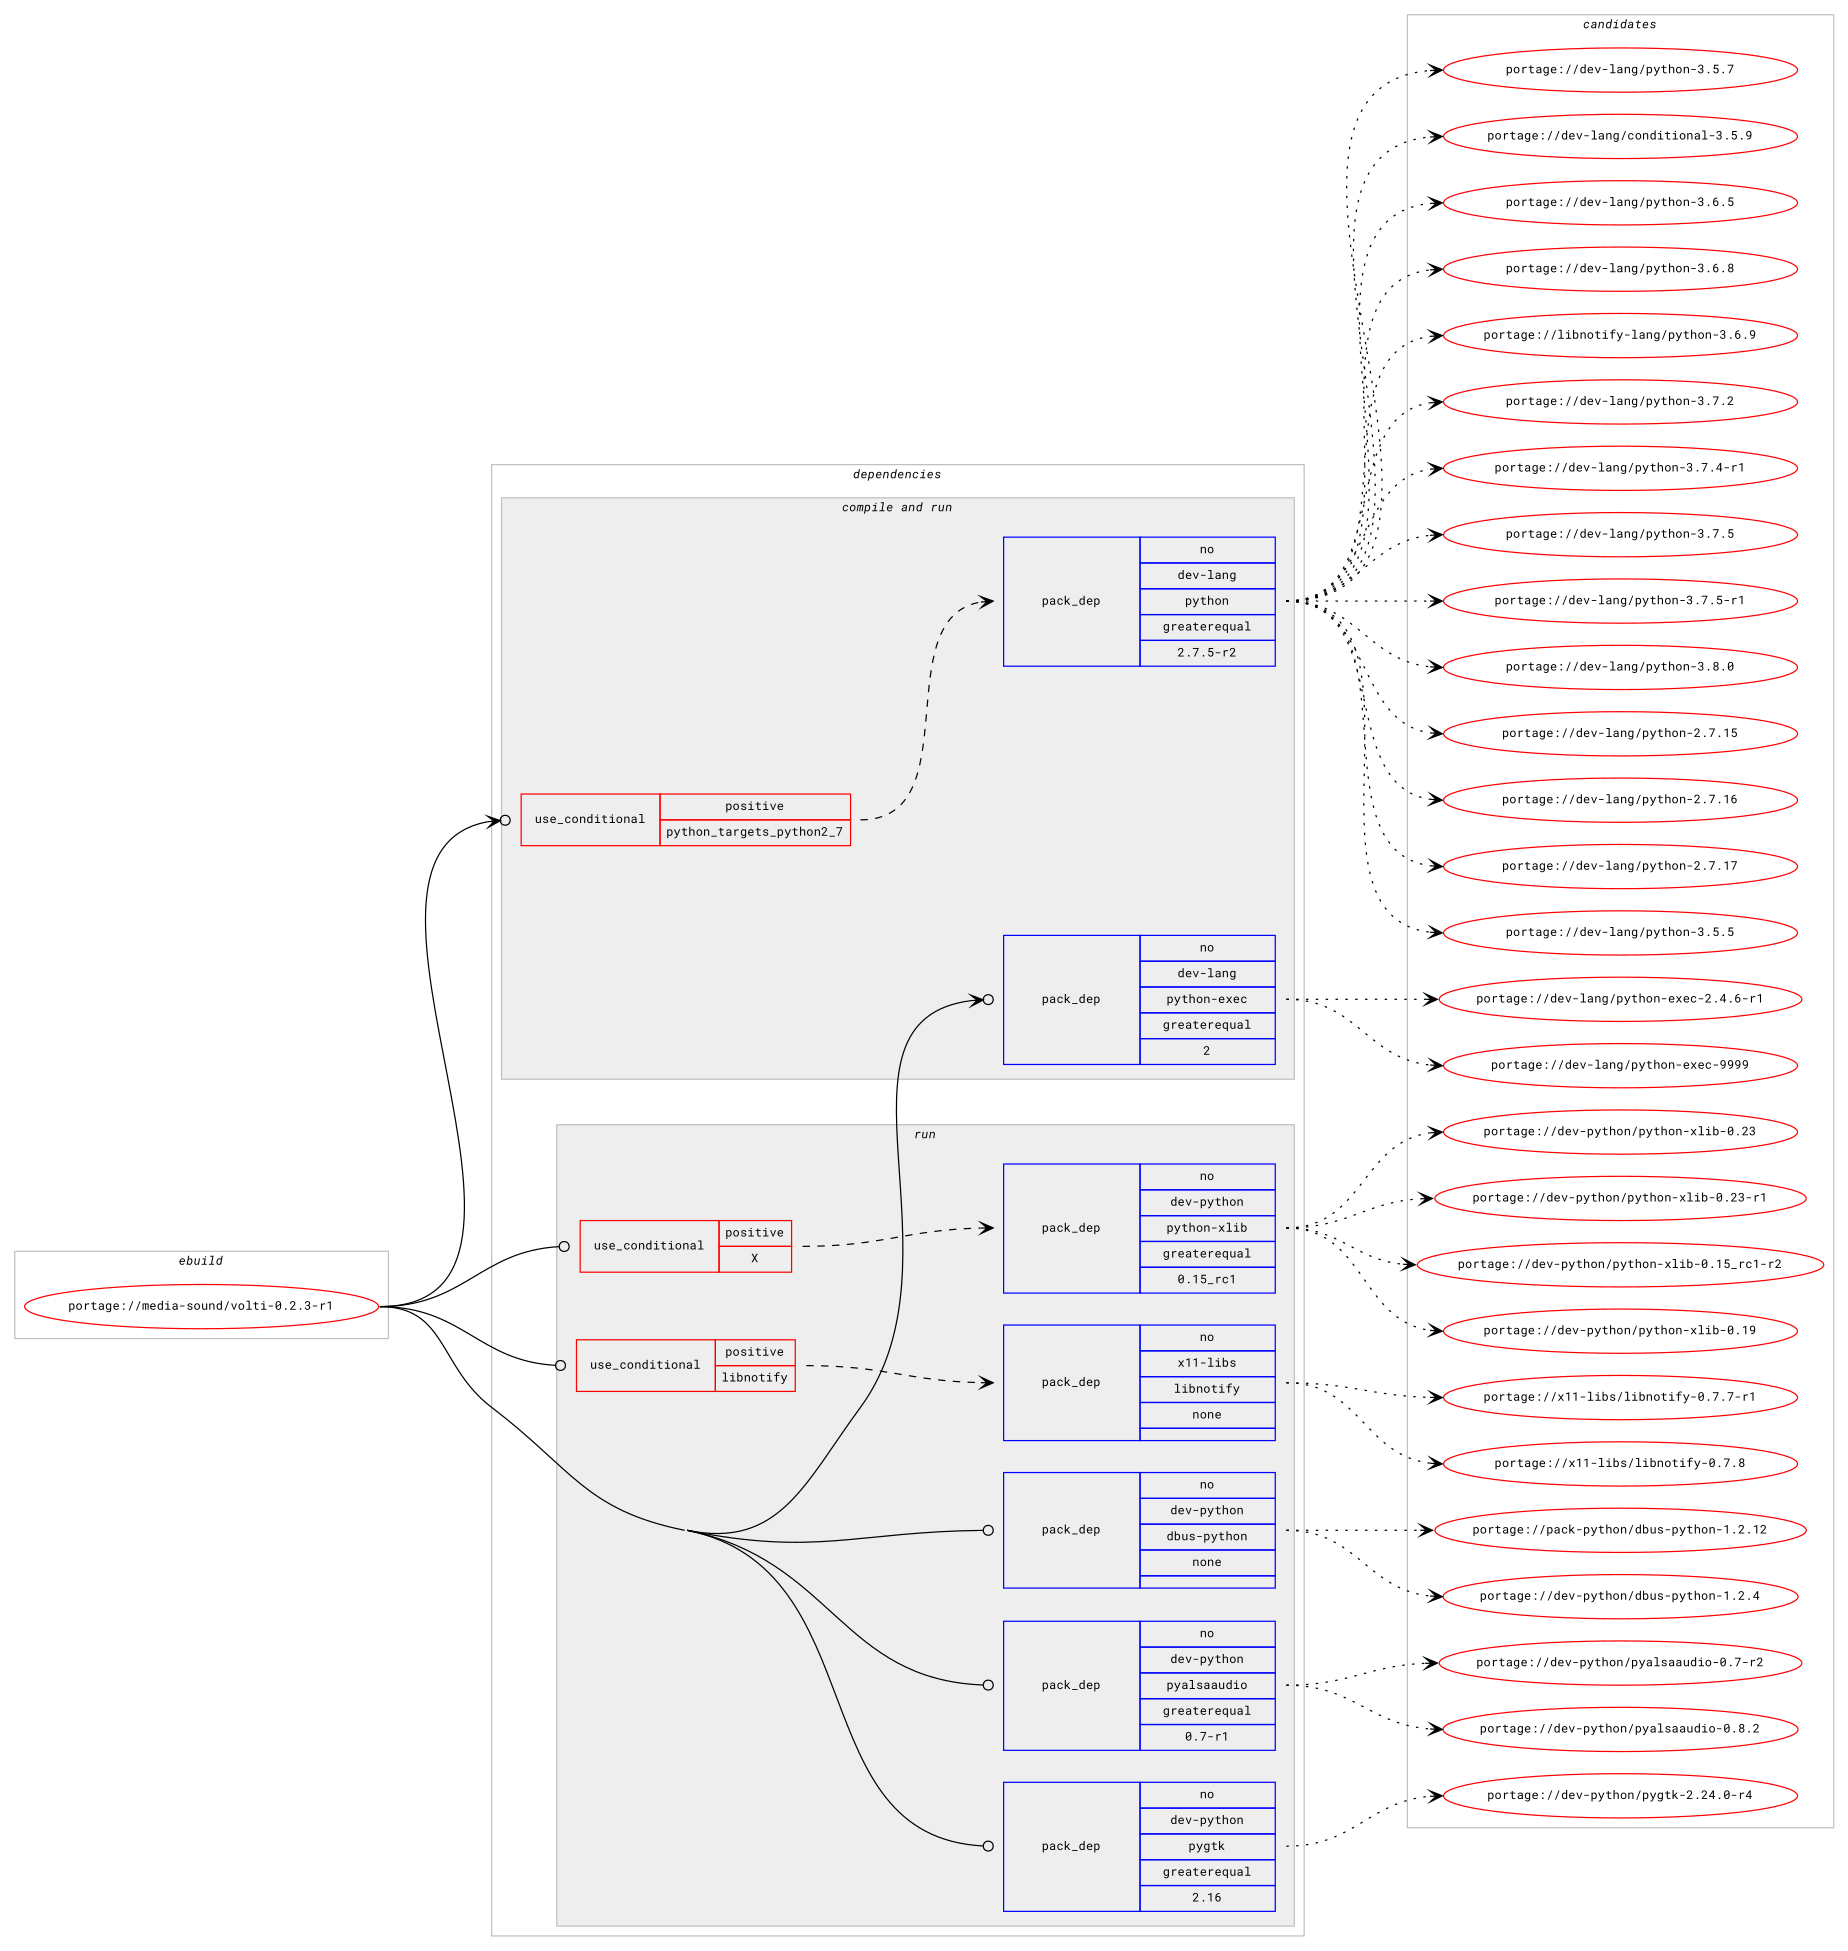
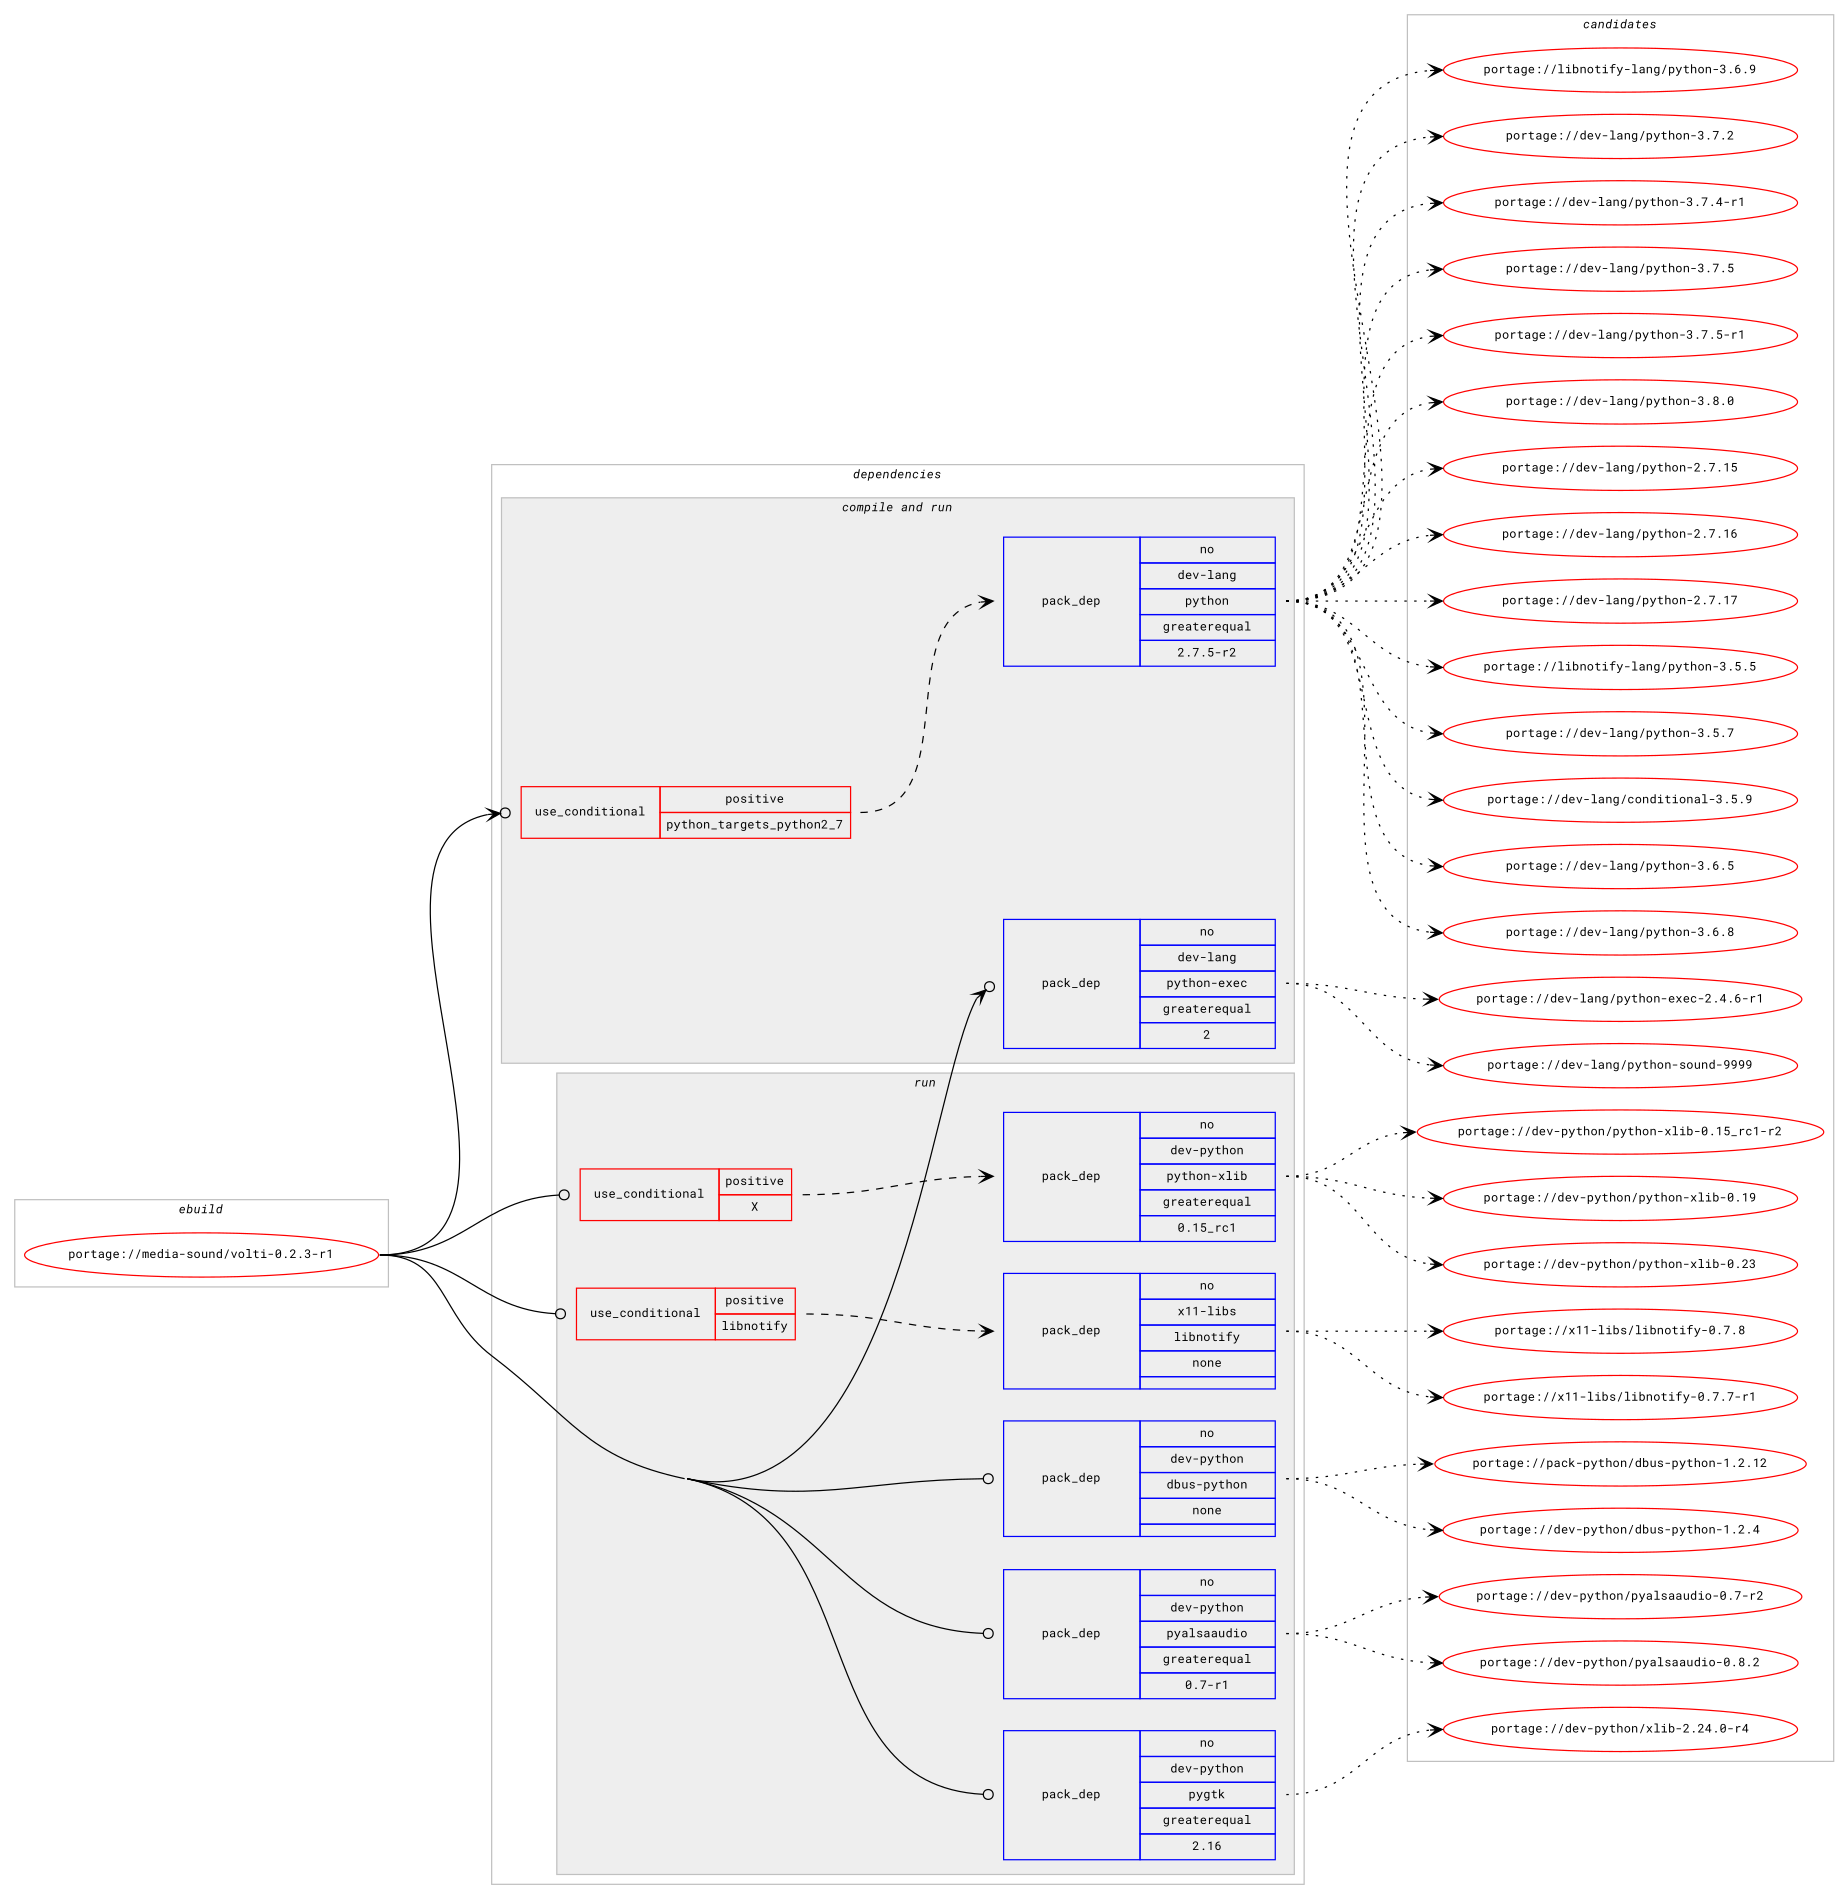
node "portage://dev-lang/python-3.5.5": label "portage://dev-lang/python-3.5.5" -> "portage://libnotify-lang/python-3.5.5"
node "portage://dev-lang/python-exec-9999": label "portage://dev-lang/python-exec-9999" -> "portage://dev-lang/python-sound-9999"
node "portage://dev-python/python-xlib-0.23-r1": removed
node "portage://dev-python/pygtk-2.24.0-r4": label "portage://dev-python/pygtk-2.24.0-r4" -> "portage://dev-python/xlib-2.24.0-r4"
